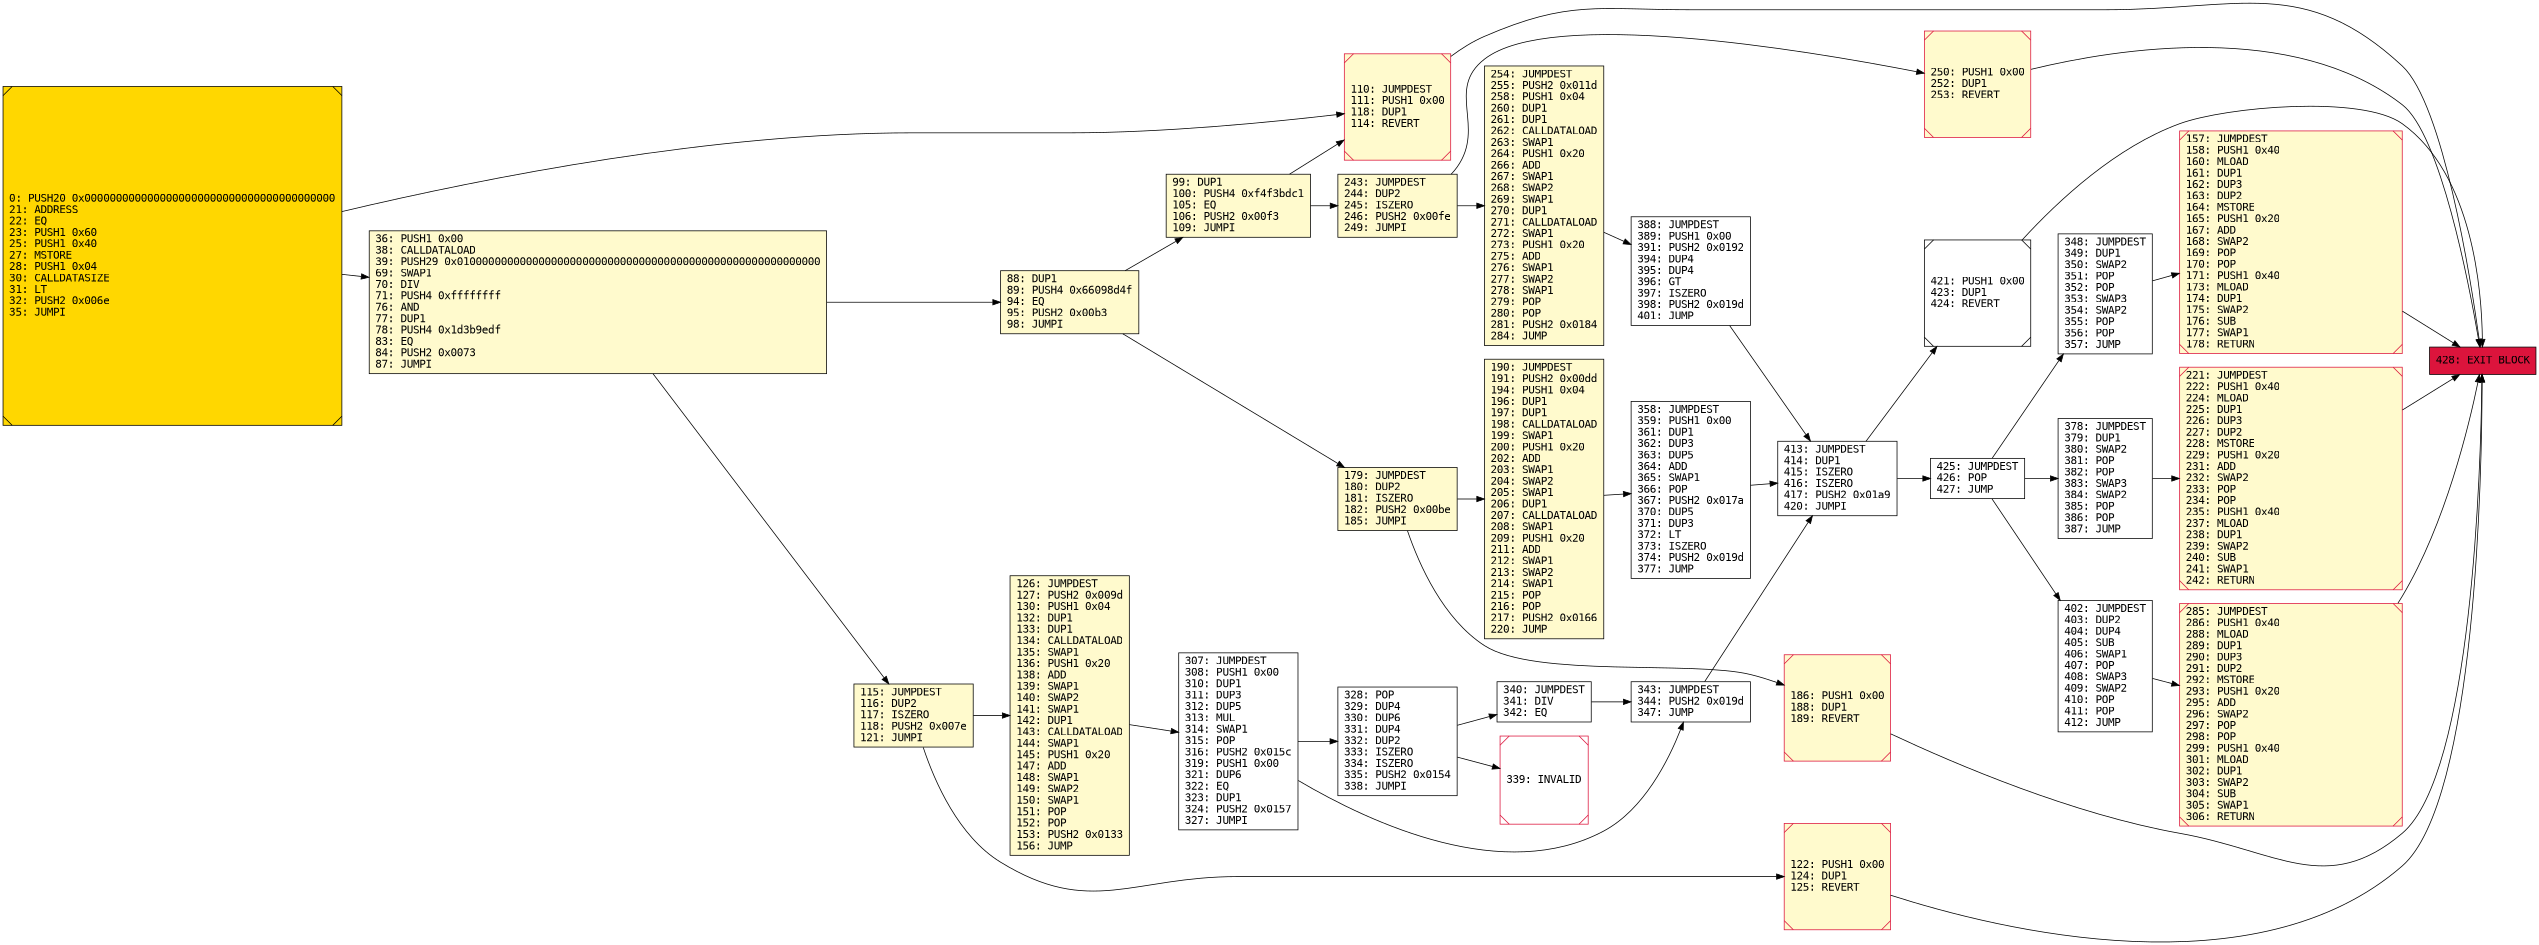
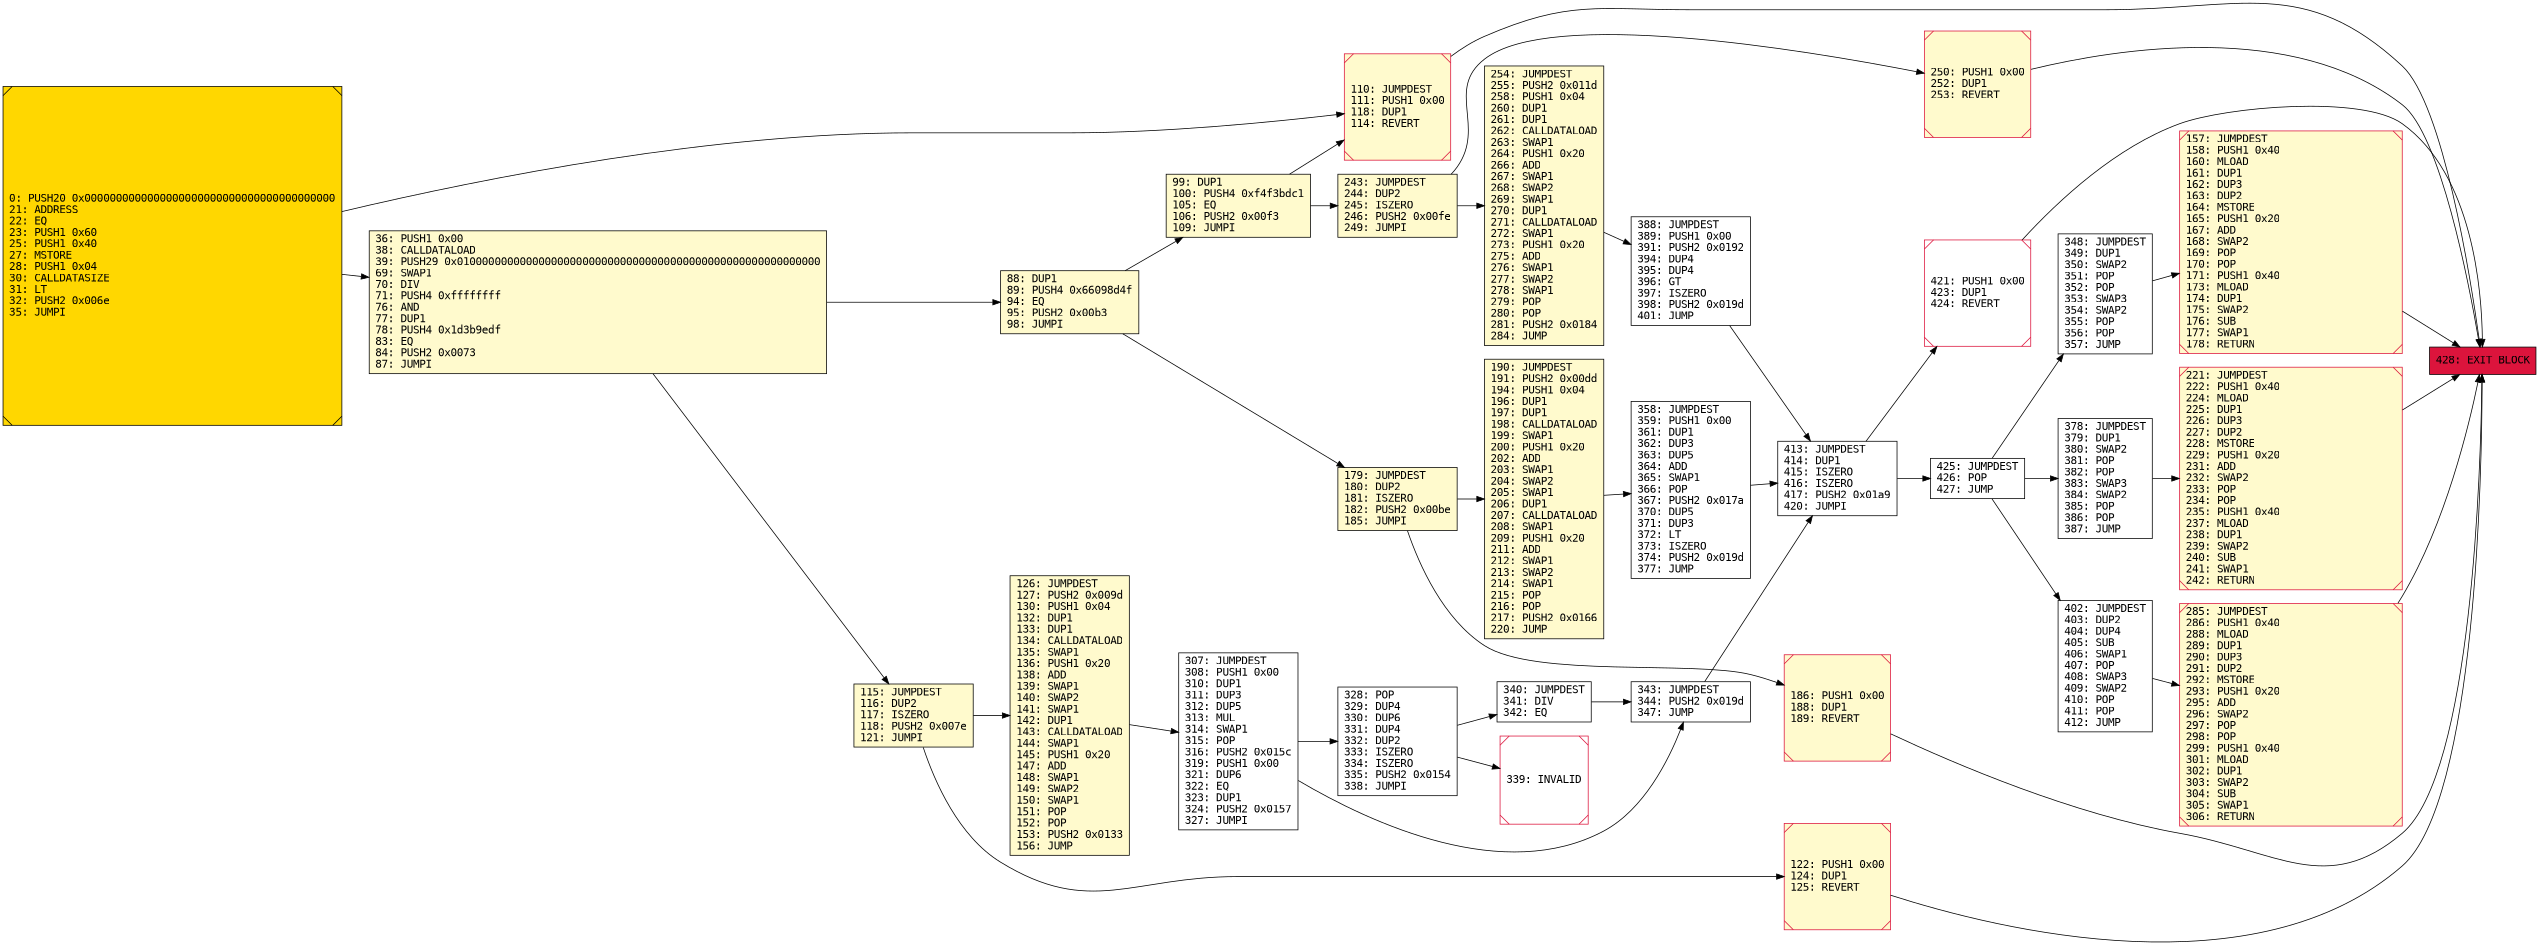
node "421: PUSH1 0x00 423: DUP1 424: REVERT": color black -> crimson
